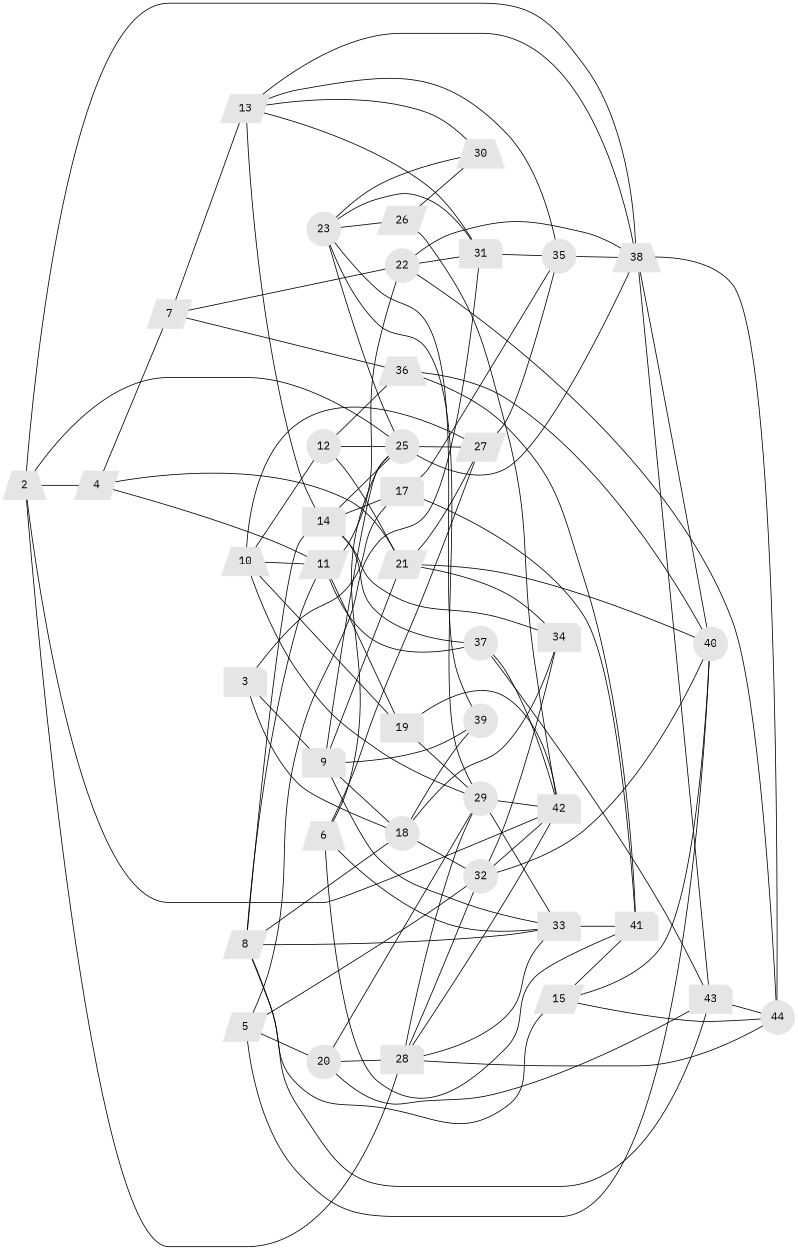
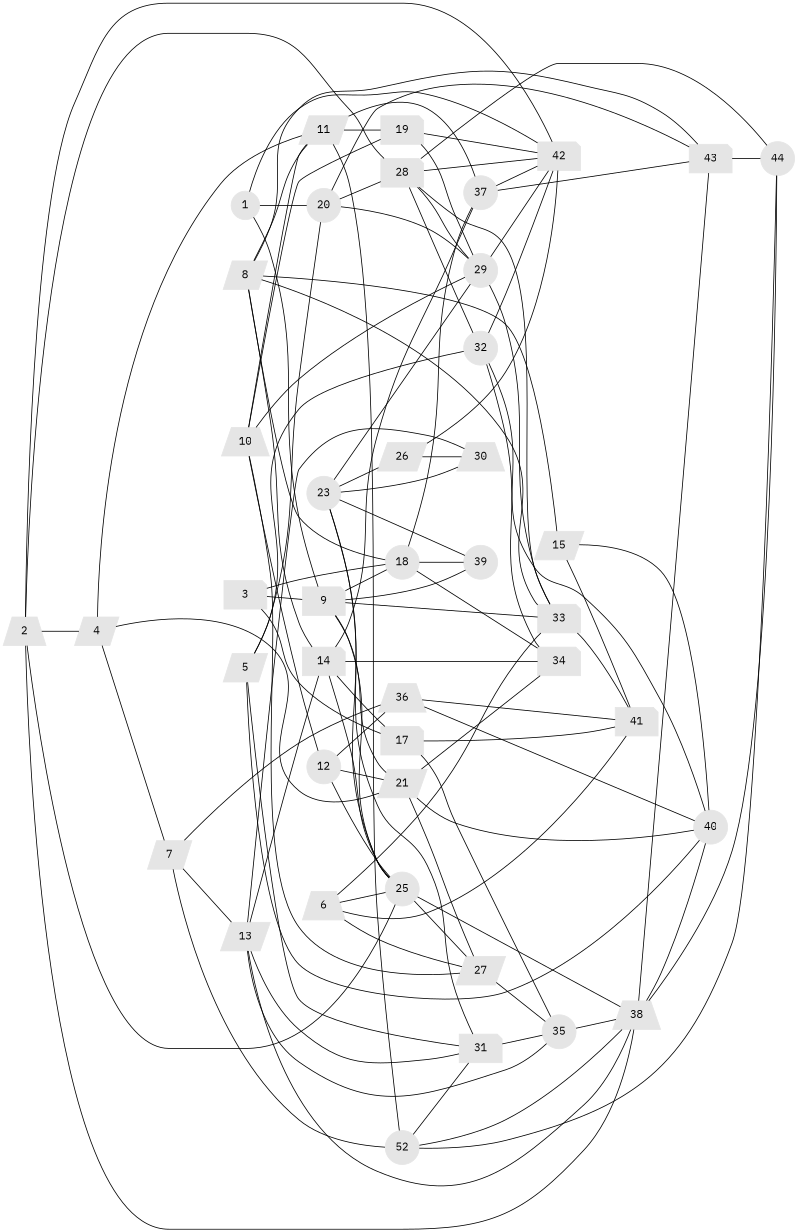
node "1": added
node "22": label "22" -> "52"
edge "18" -- "32": now "18" -- "37"
edge "15" -- "44": removed
